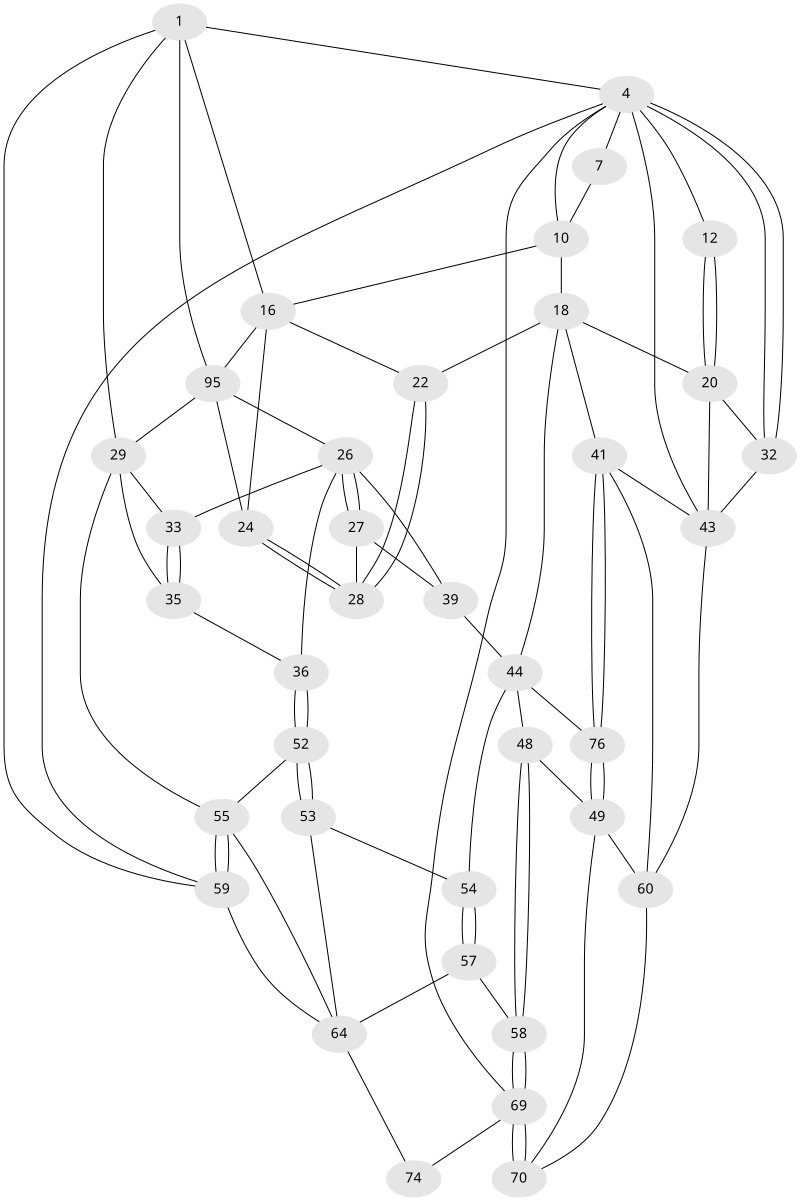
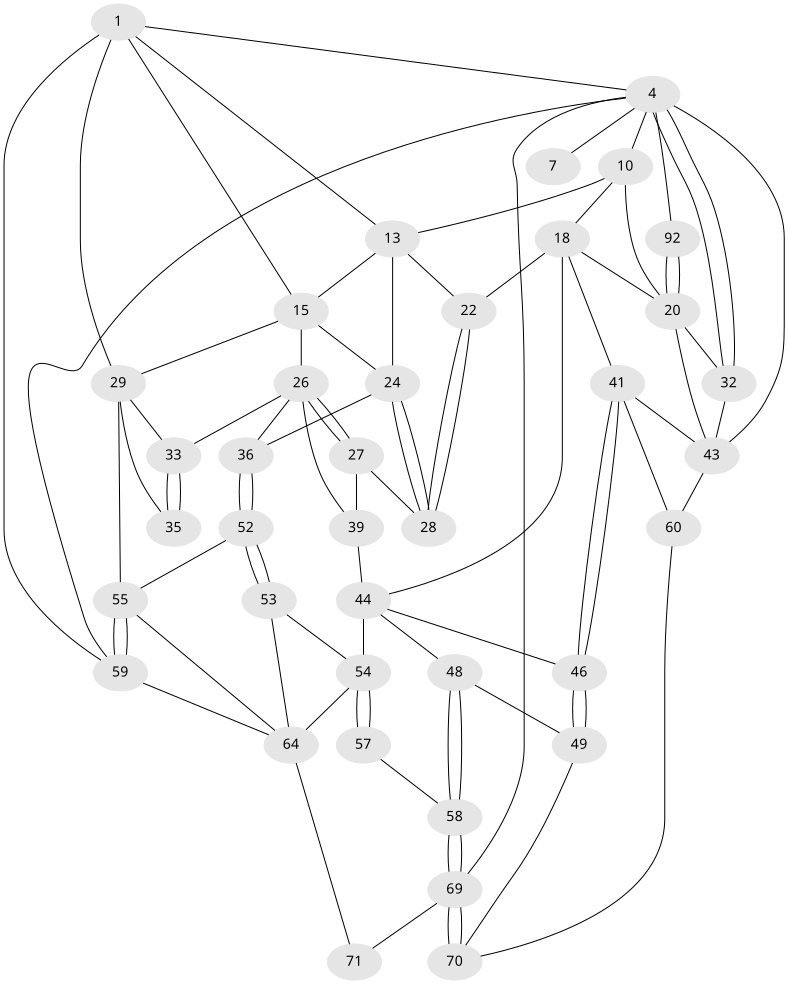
edge "7" -- "10": now "20" -- "10"
node "12": label "12" -> "92"
node "16": label "16" -> "13"
node "95": label "95" -> "15"
edge "35" -- "36": now "24" -- "36"
node "76": label "76" -> "46"
edge "49" -- "60": removed
edge "57" -- "64": now "54" -- "64"
node "74": label "74" -> "71"
